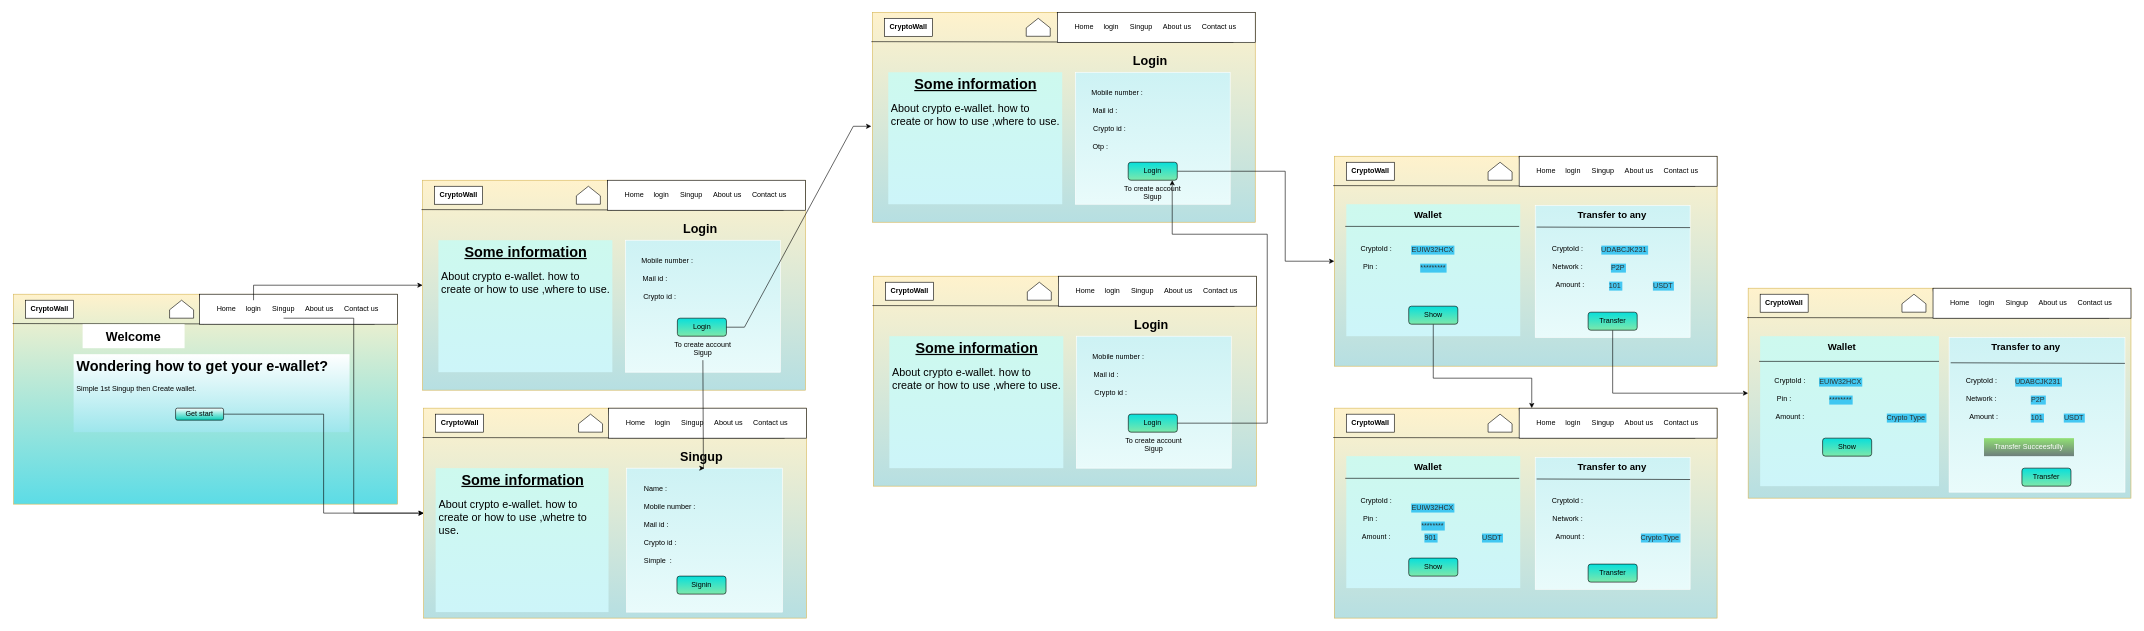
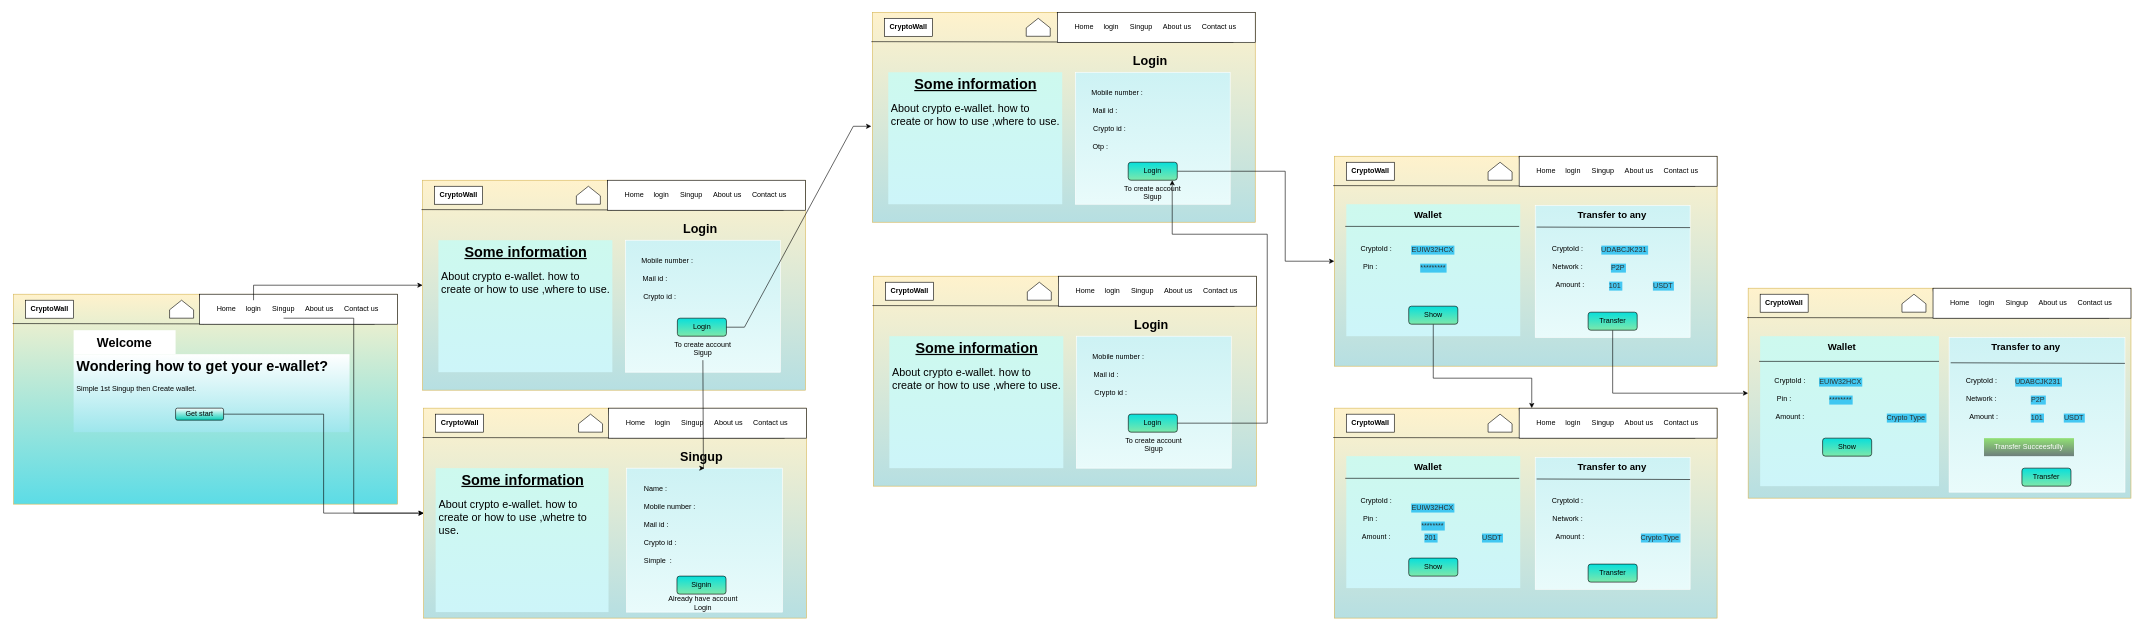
node "Welcome": moved (134, 336) -> (125, 342)
node "901": label "901" -> "201"
node "Already have account Login": added
